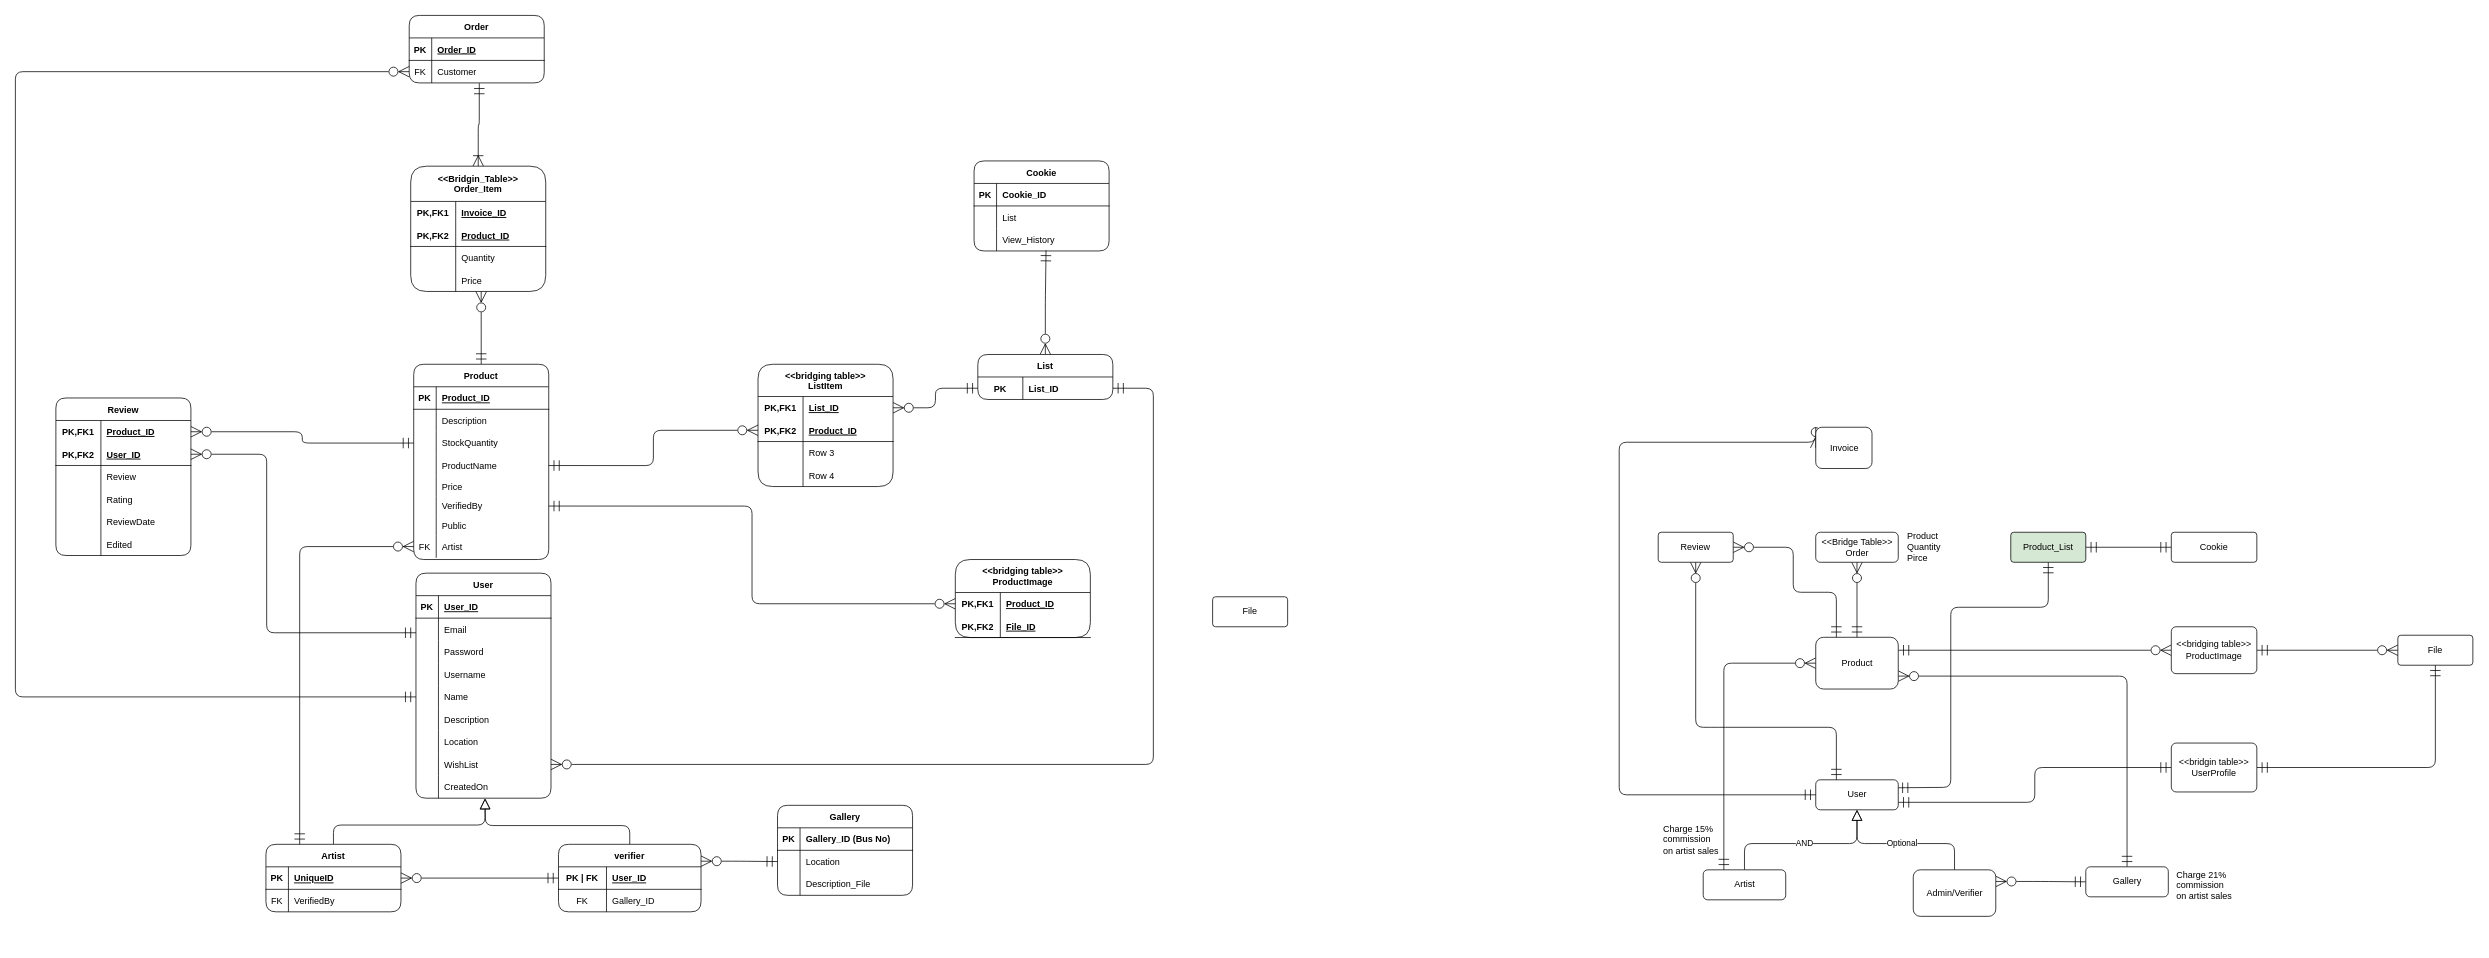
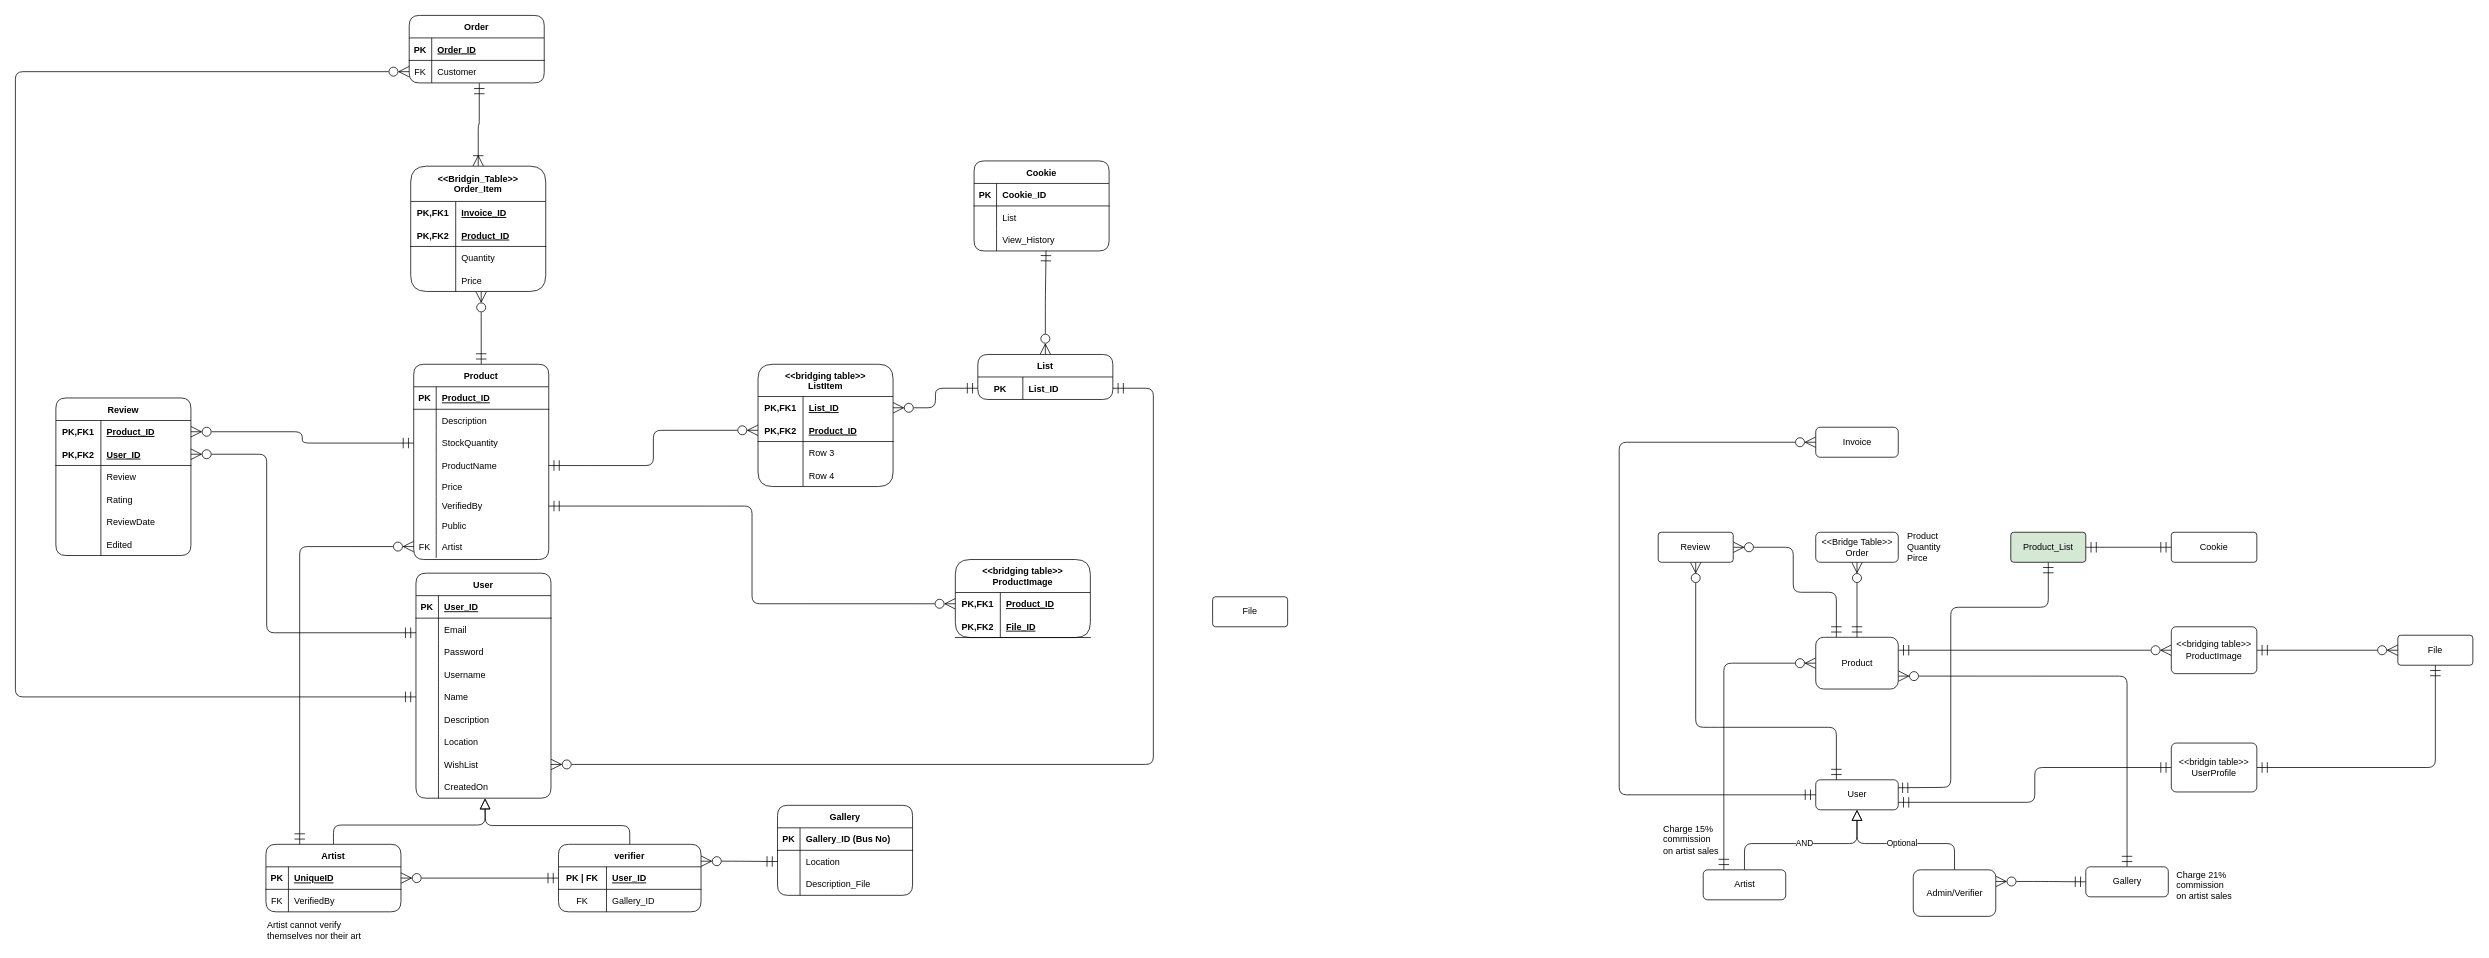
node "Invoice": size 56x41 -> 83x30
node "Artist cannot verify themselves nor their art": added
